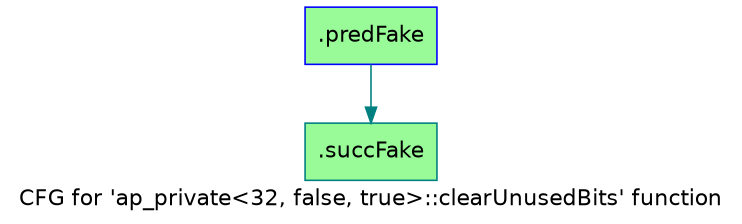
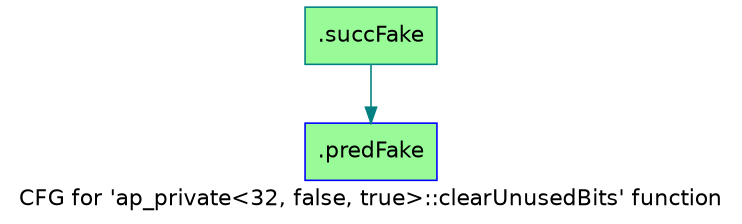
edge ".predFake" -> ".succFake": reversed
